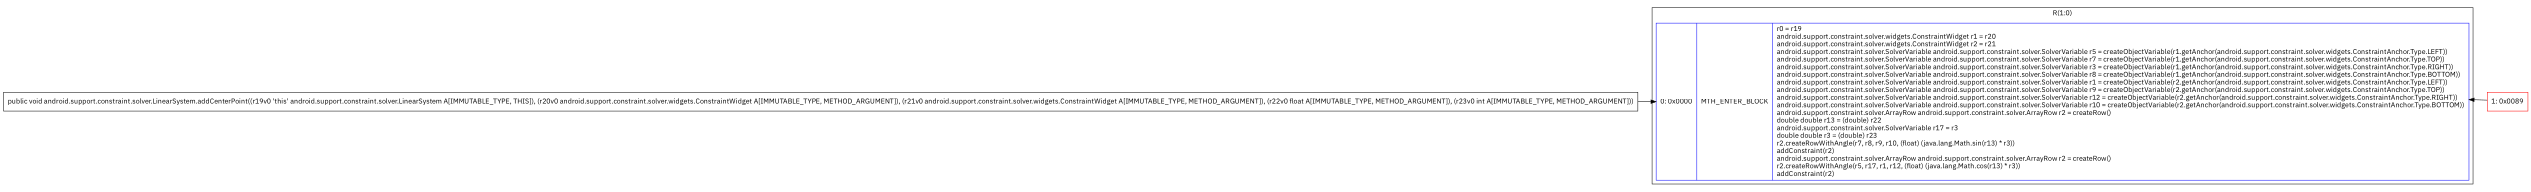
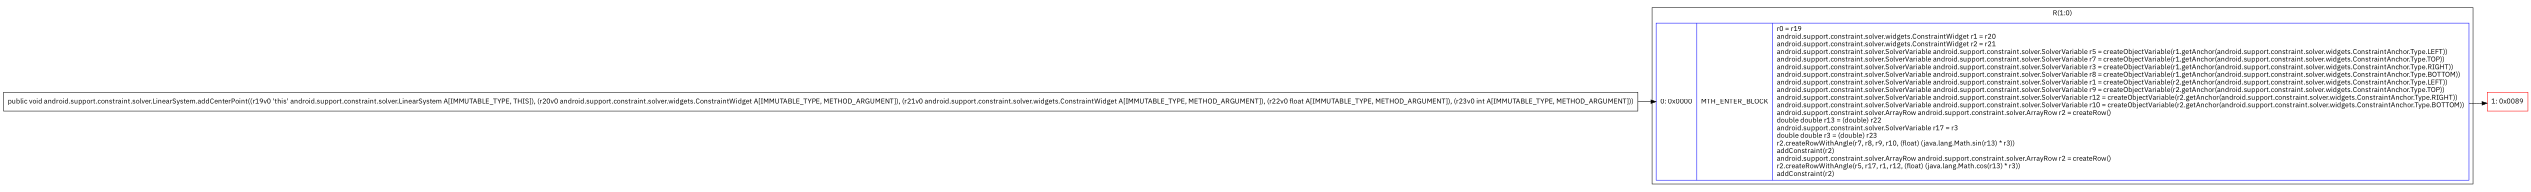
edge "1: 0x0089" -> "0: 0x0000": reversed
